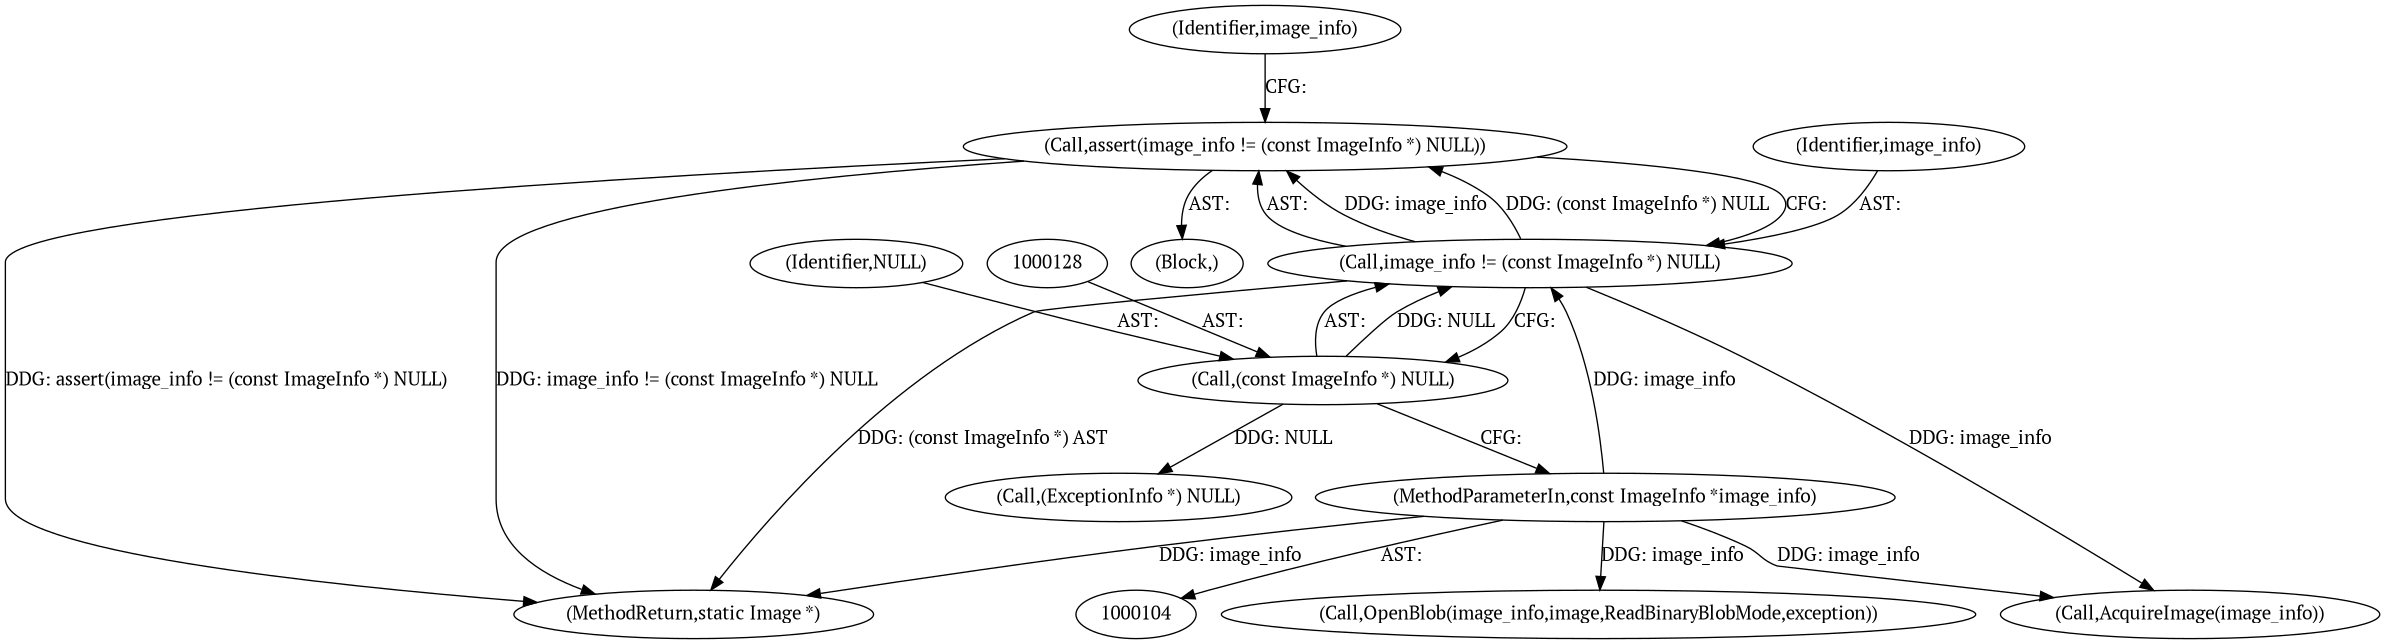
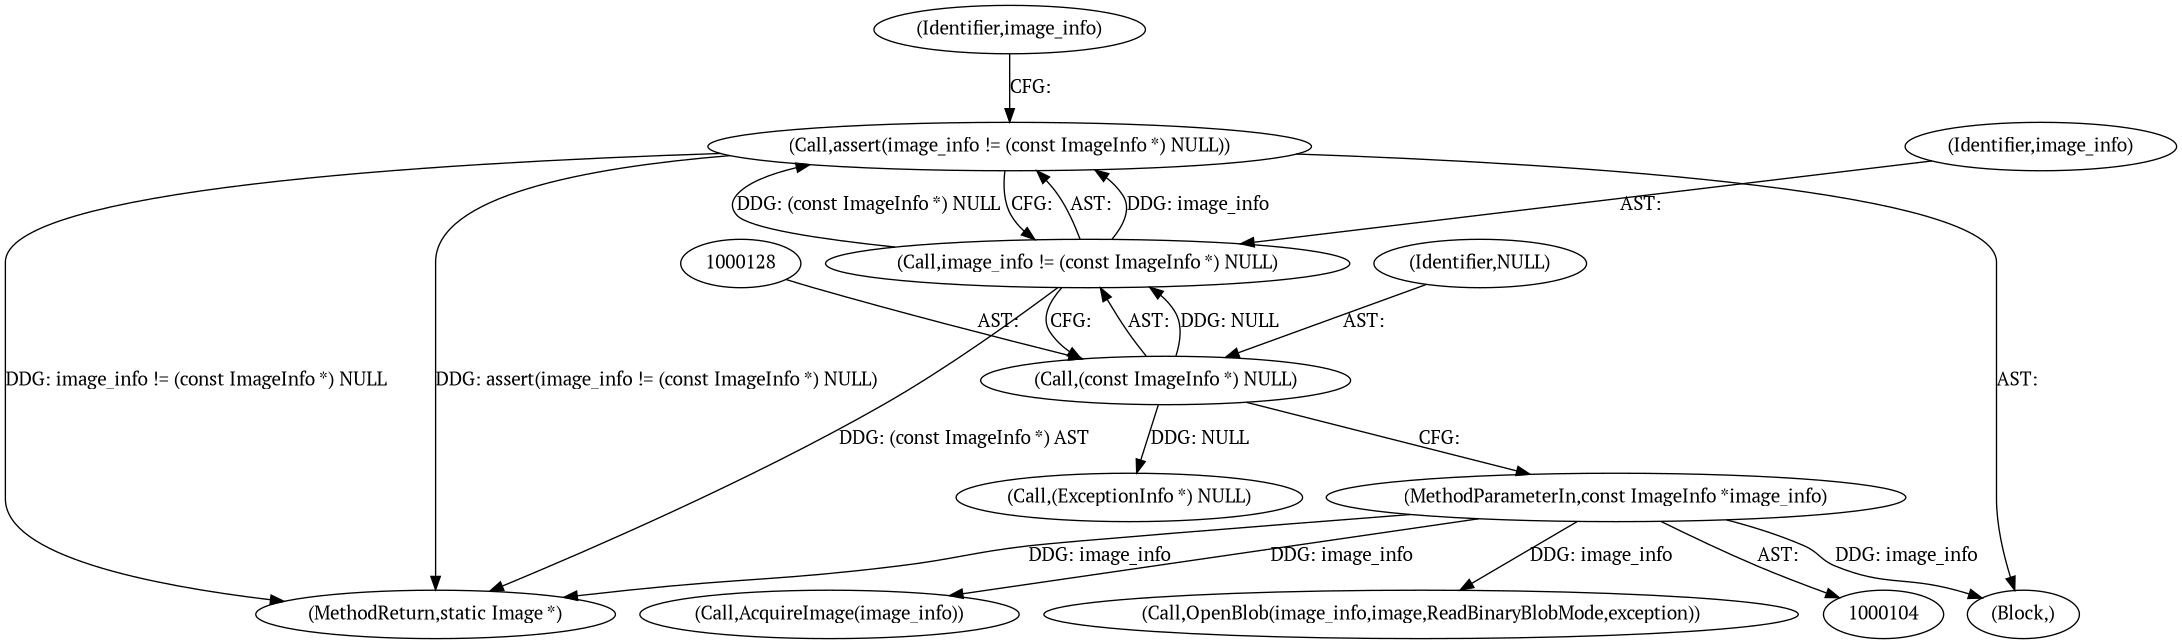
edge "(MethodParameterIn,const ImageInfo *image_info)" -> "(Call,image_info != (const ImageInfo *) NULL)": now "(MethodParameterIn,const ImageInfo *image_info)" -> "(Block,)"
edge "(Call,image_info != (const ImageInfo *) NULL)" -> "(Call,AcquireImage(image_info))": removed, label "DDG: image_info"
